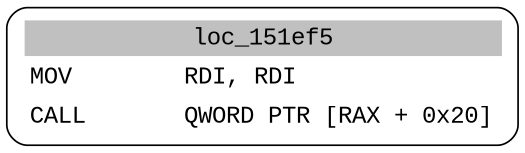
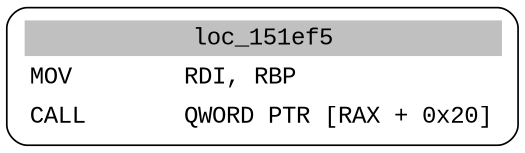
node "loc_151ef5": text "MOV        RDI, RDI" -> "MOV        RDI, RBP"
